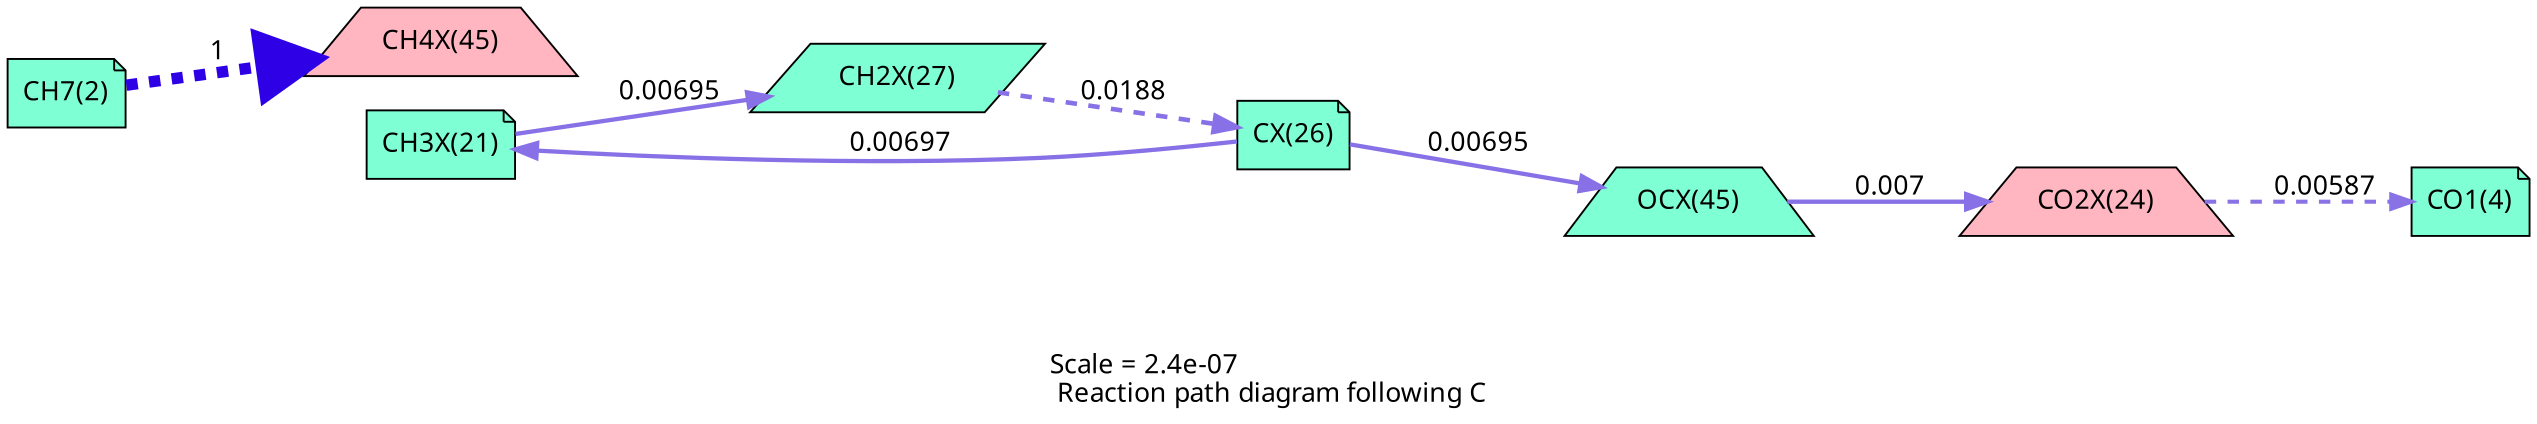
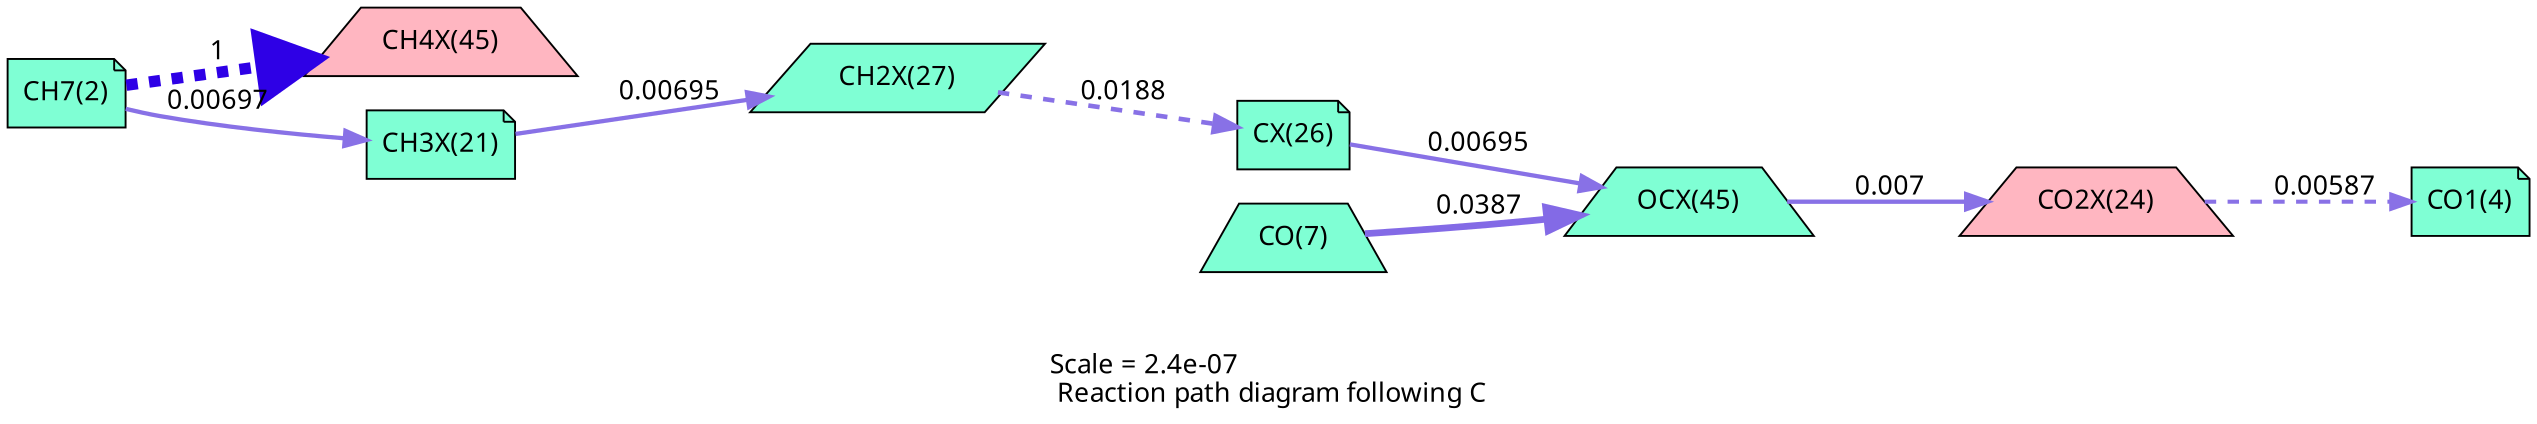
edge "CX(26)" -> "CH3X(21)": now "CH7(2)" -> "CH3X(21)"
node "CO(7)": added
